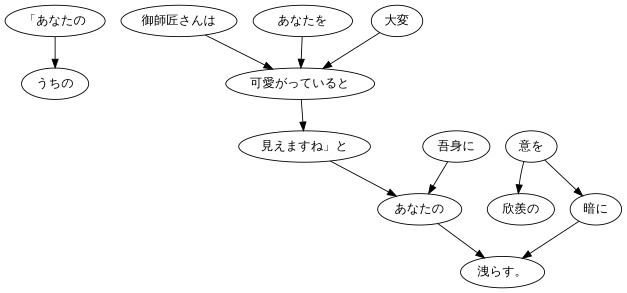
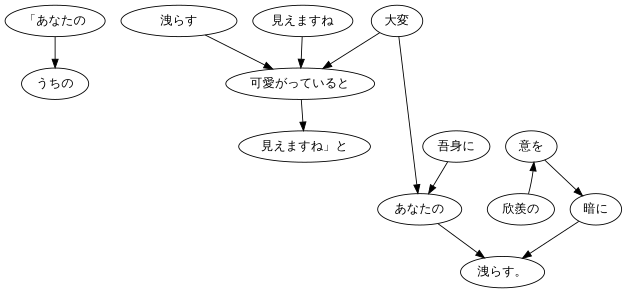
node "御師匠さんは": label "御師匠さんは" -> "洩らす"
node "あなたを": label "あなたを" -> "見えますね"
edge "意を" -> "欣羨の": reversed
edge "見えますね」と" -> "あなたの": now "大変" -> "あなたの"
